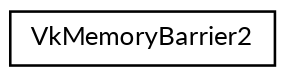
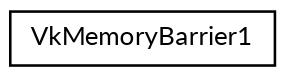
node "VkMemoryBarrier2": label "VkMemoryBarrier2" -> "VkMemoryBarrier1"
